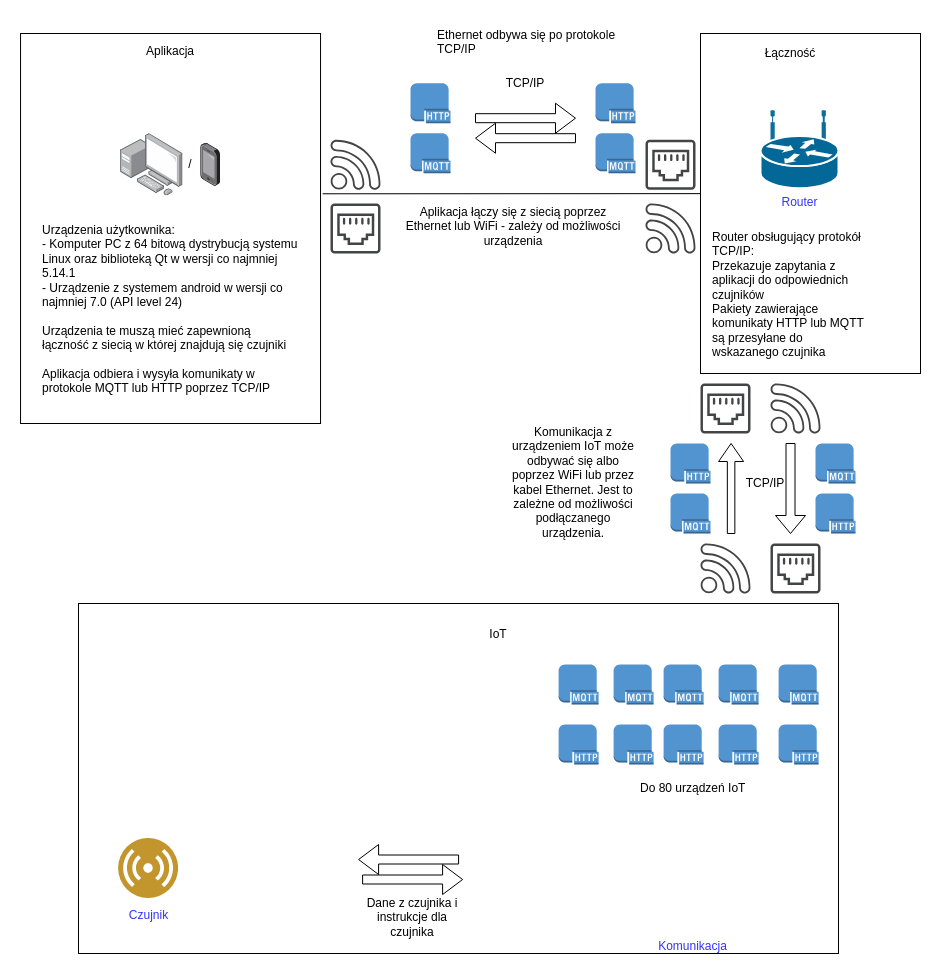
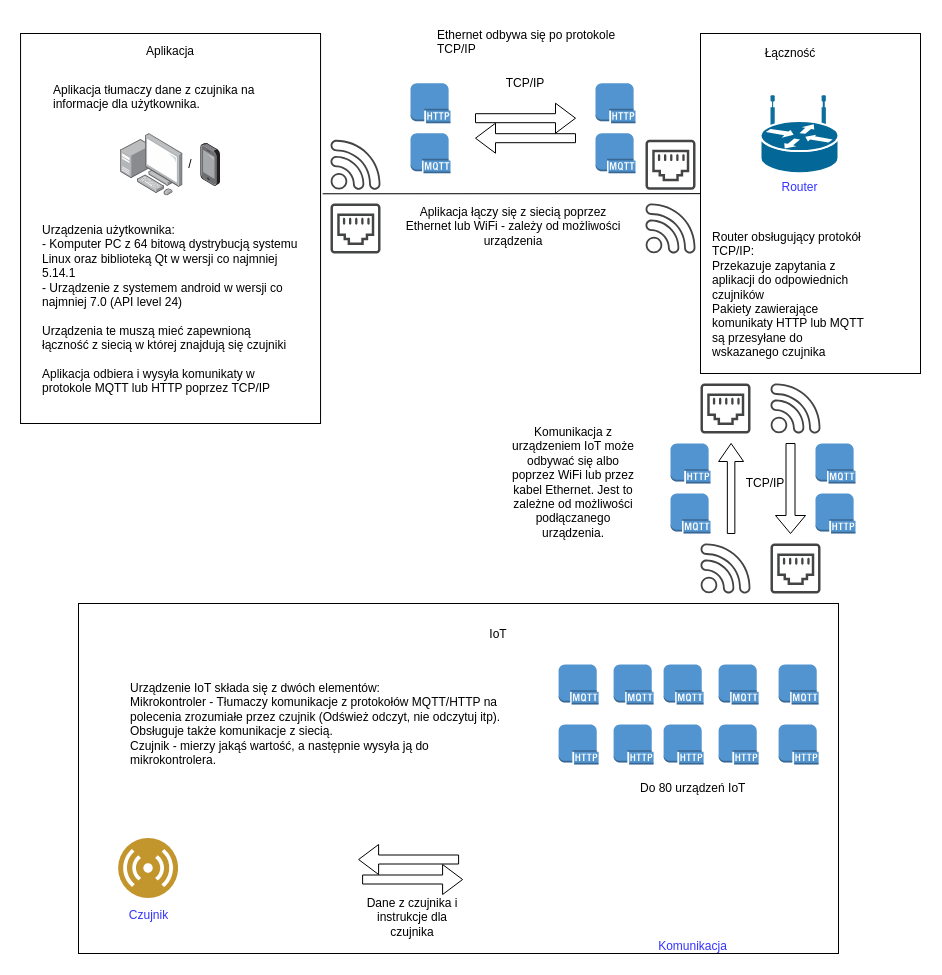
node "Aplikacja tłumaczy dane z czujnika na informacje dla użytkownika.": added
node "Router": moved (800, 150) -> (800, 135)
node "Urządzenie IoT składa się z dwóch elementów: Mikrokontroler - Tłumaczy komunikacje z protokołów MQTT/HTTP na polecenia zrozumiałe przez czujnik (Odśwież odczyt, nie odczytuj itp). Obsługuje także komunikacje z siecią. Czujnik - mierzy jakąś wartość, a następnie wysyła ją do mikrokontrolera.": added
